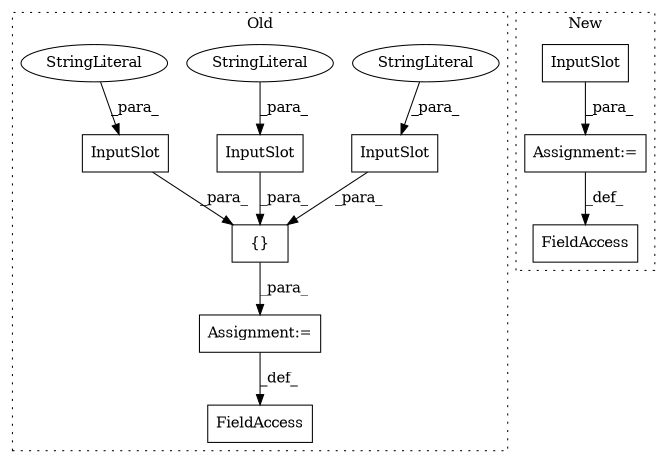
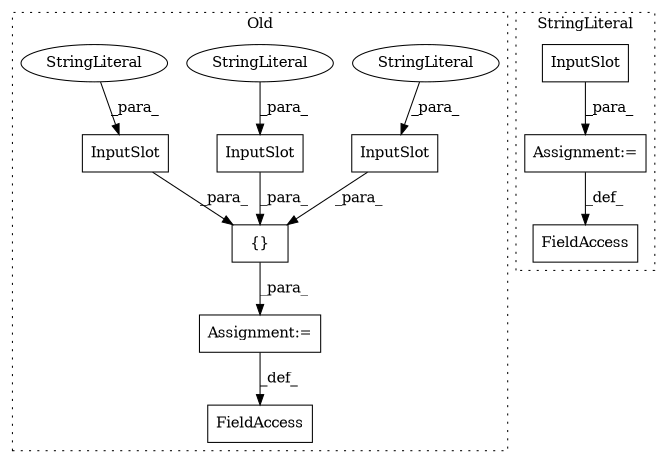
cluster "New": label "New" -> "StringLiteral"
